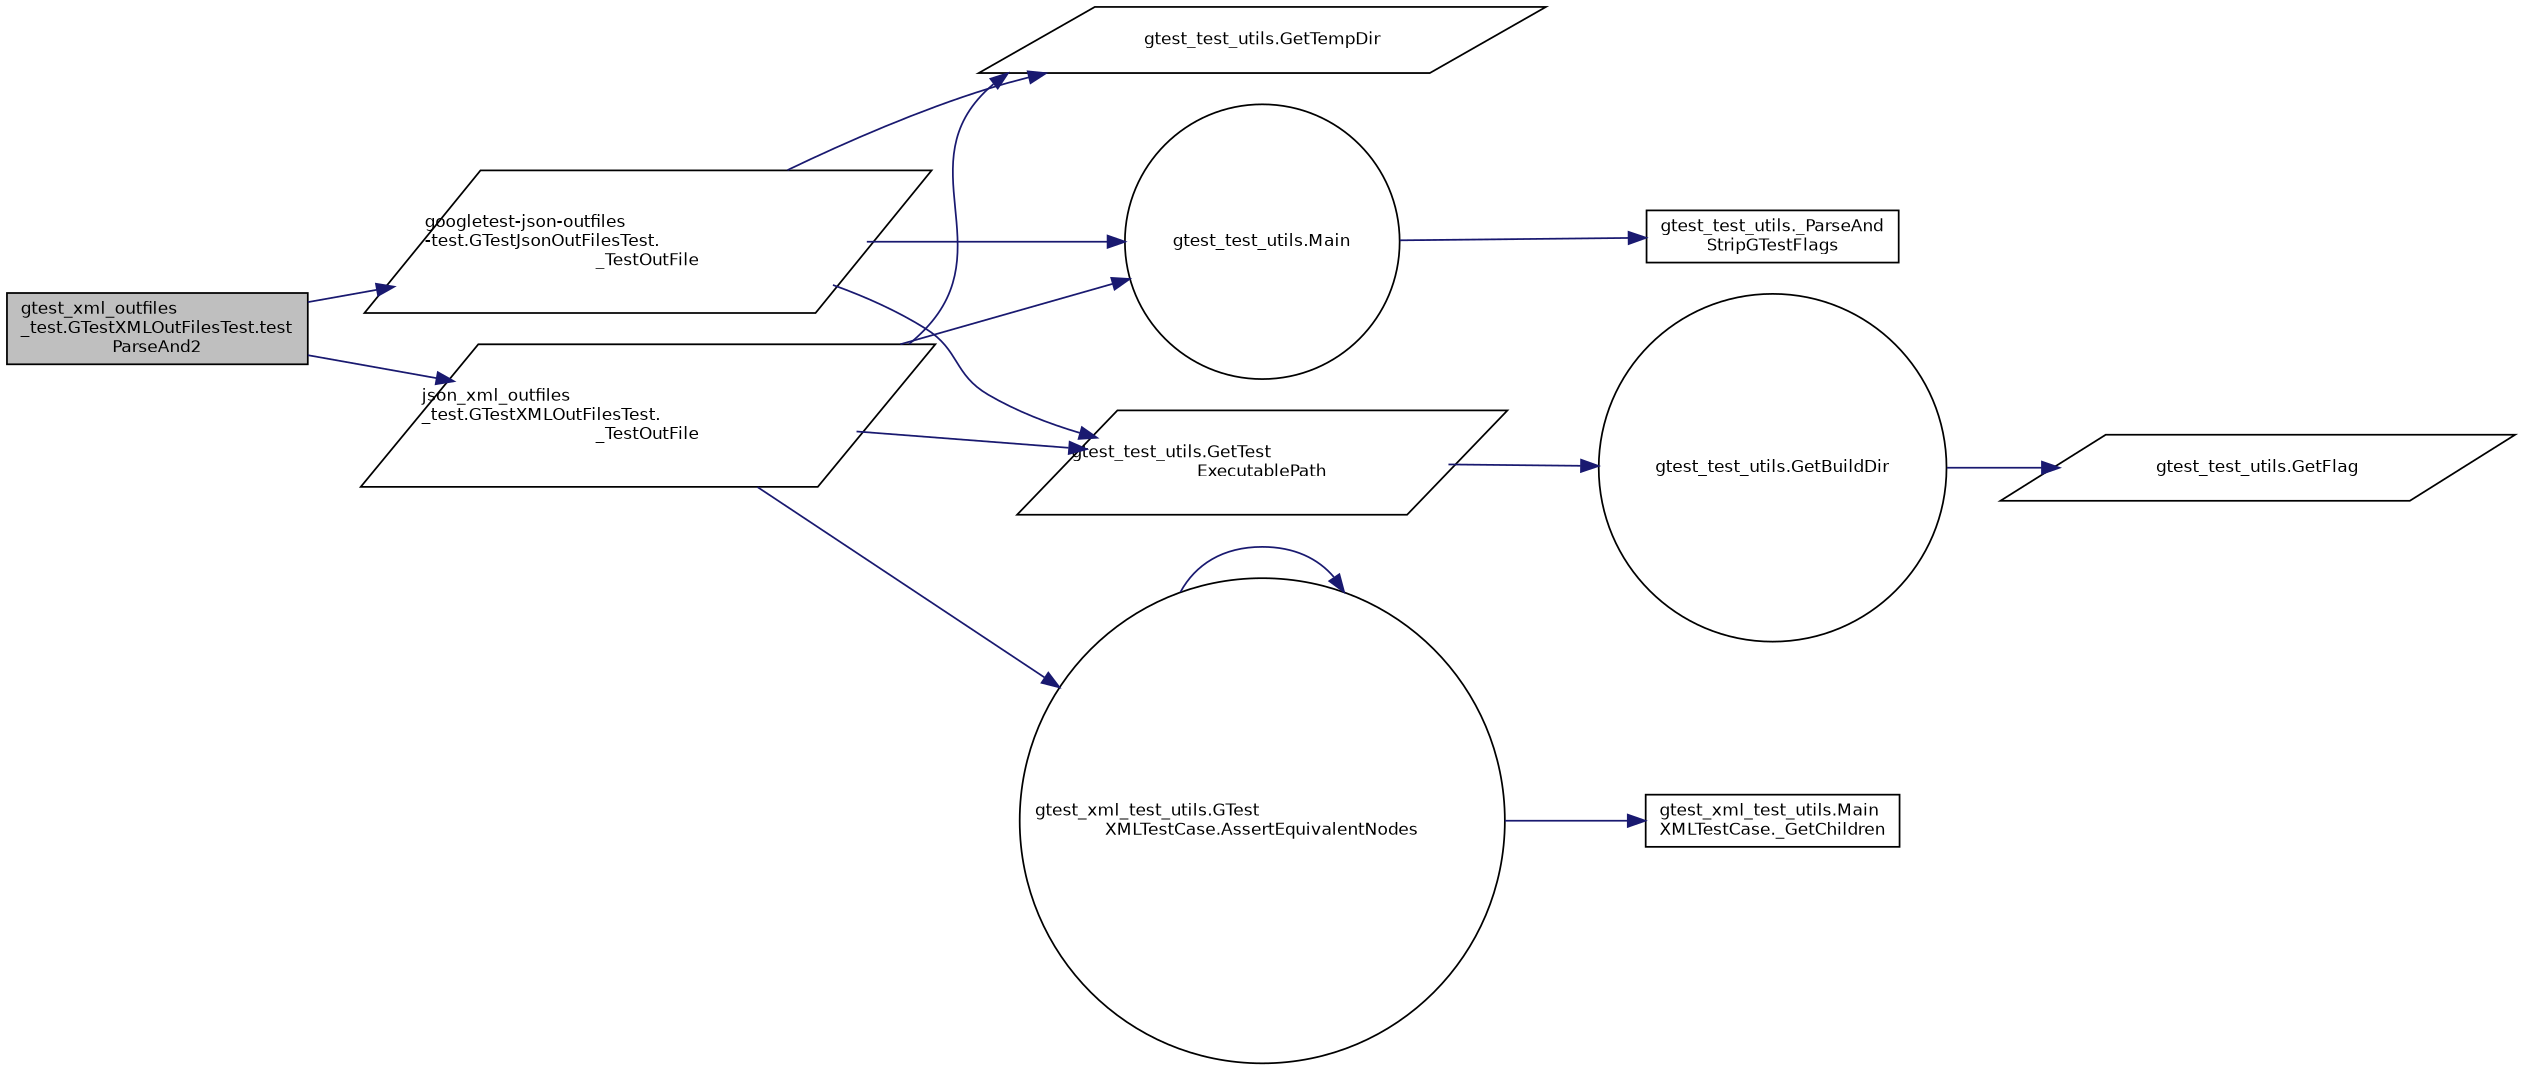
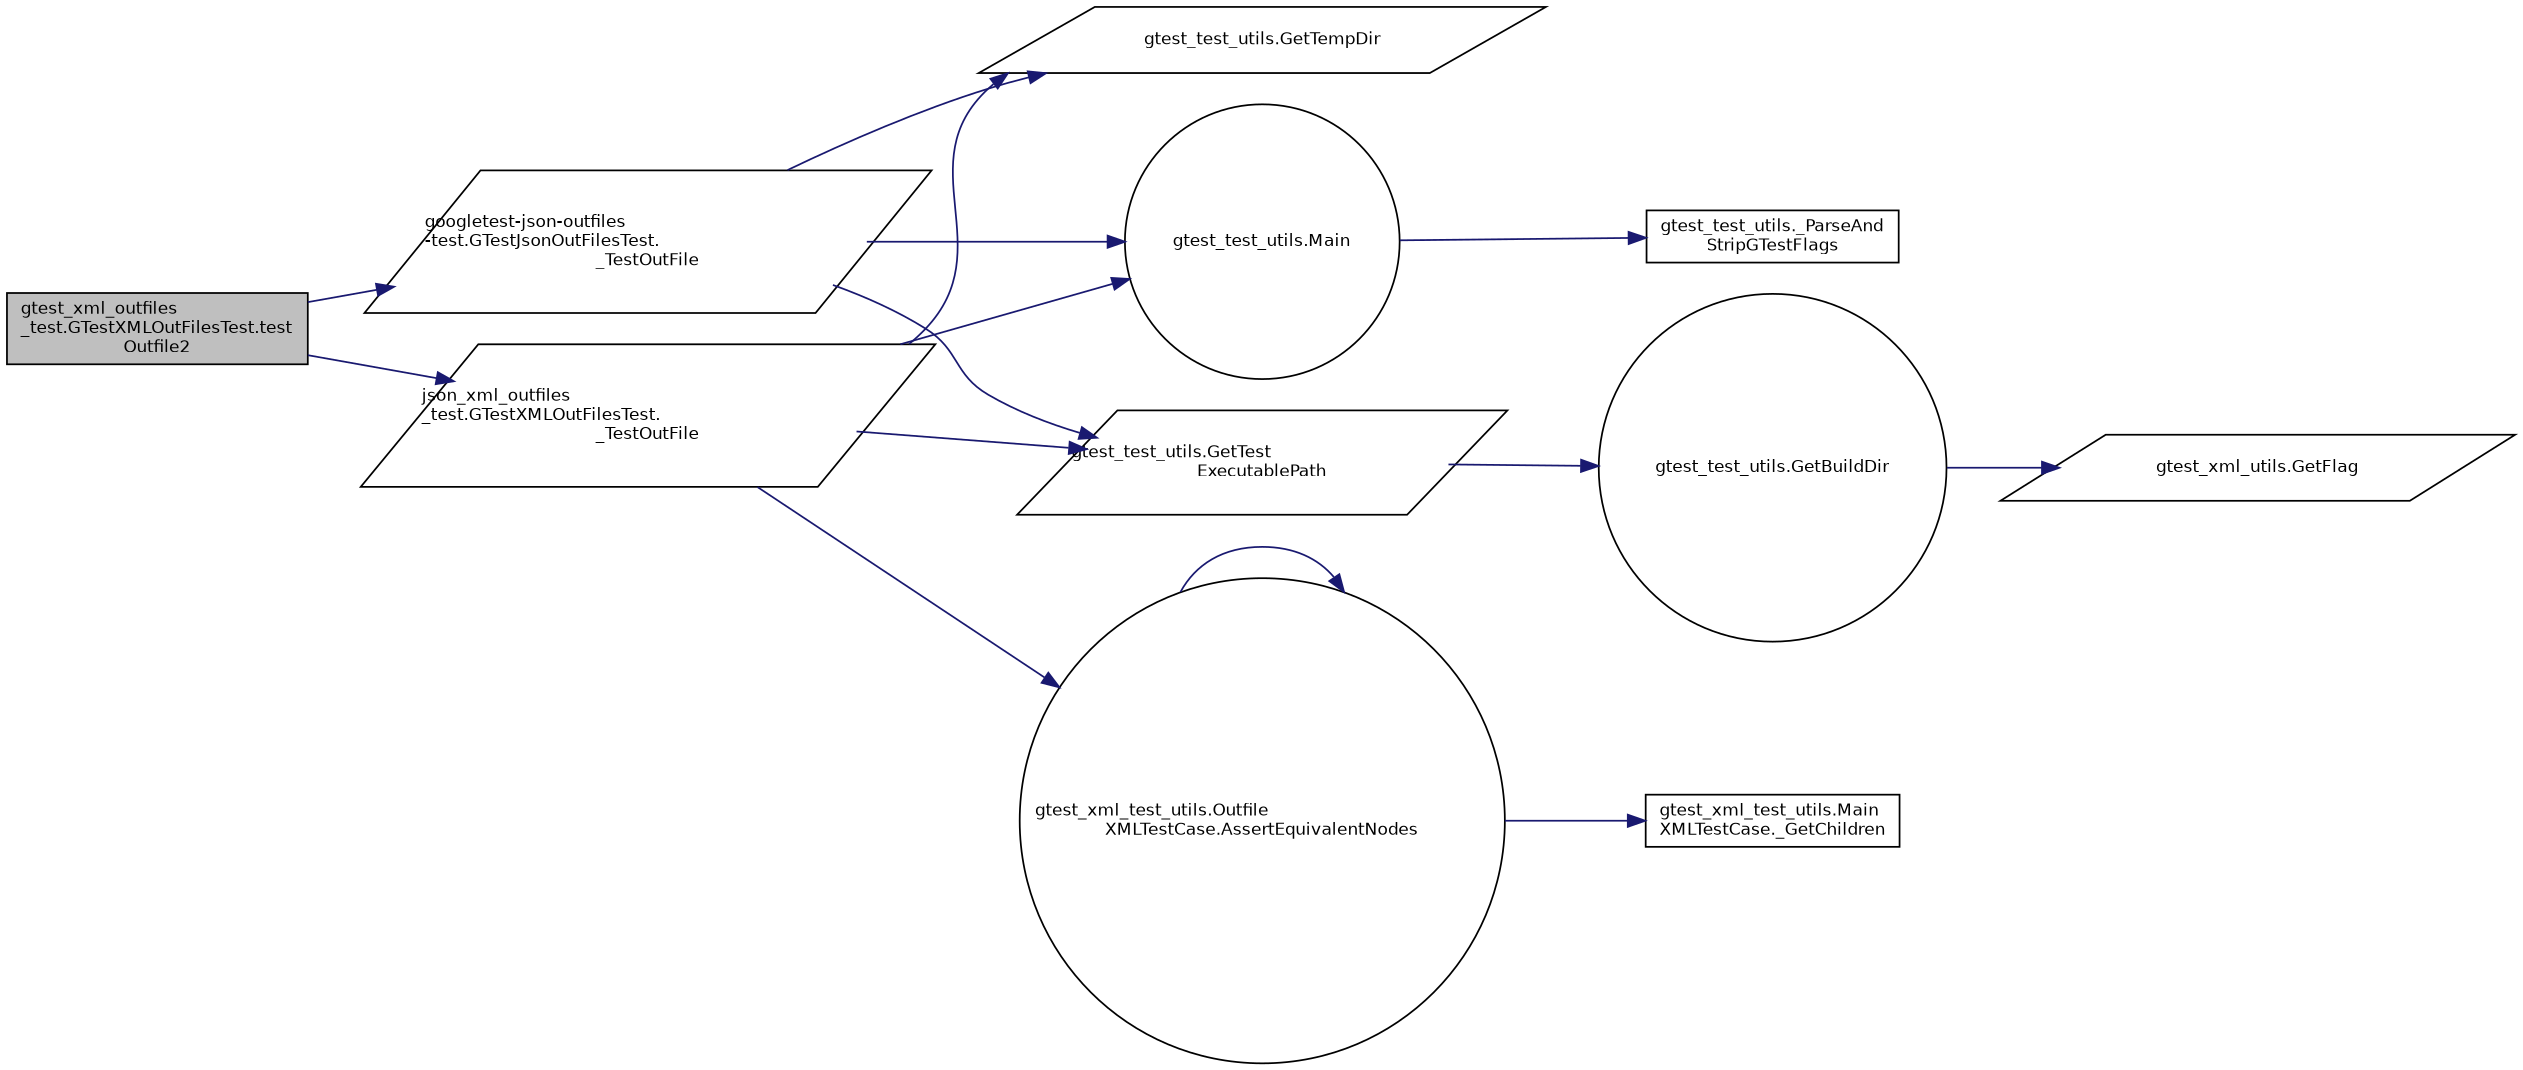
node "gtest_xml_outfiles _test.GTestXMLOutFilesTest.test ParseAnd2": label "gtest_xml_outfiles _test.GTestXMLOutFilesTest.test ParseAnd2" -> "gtest_xml_outfiles _test.GTestXMLOutFilesTest.test Outfile2"
node "gtest_test_utils.GetFlag": label "gtest_test_utils.GetFlag" -> "gtest_xml_utils.GetFlag"
node "gtest_xml_test_utils.GTest XMLTestCase.AssertEquivalentNodes": label "gtest_xml_test_utils.GTest XMLTestCase.AssertEquivalentNodes" -> "gtest_xml_test_utils.Outfile XMLTestCase.AssertEquivalentNodes"
